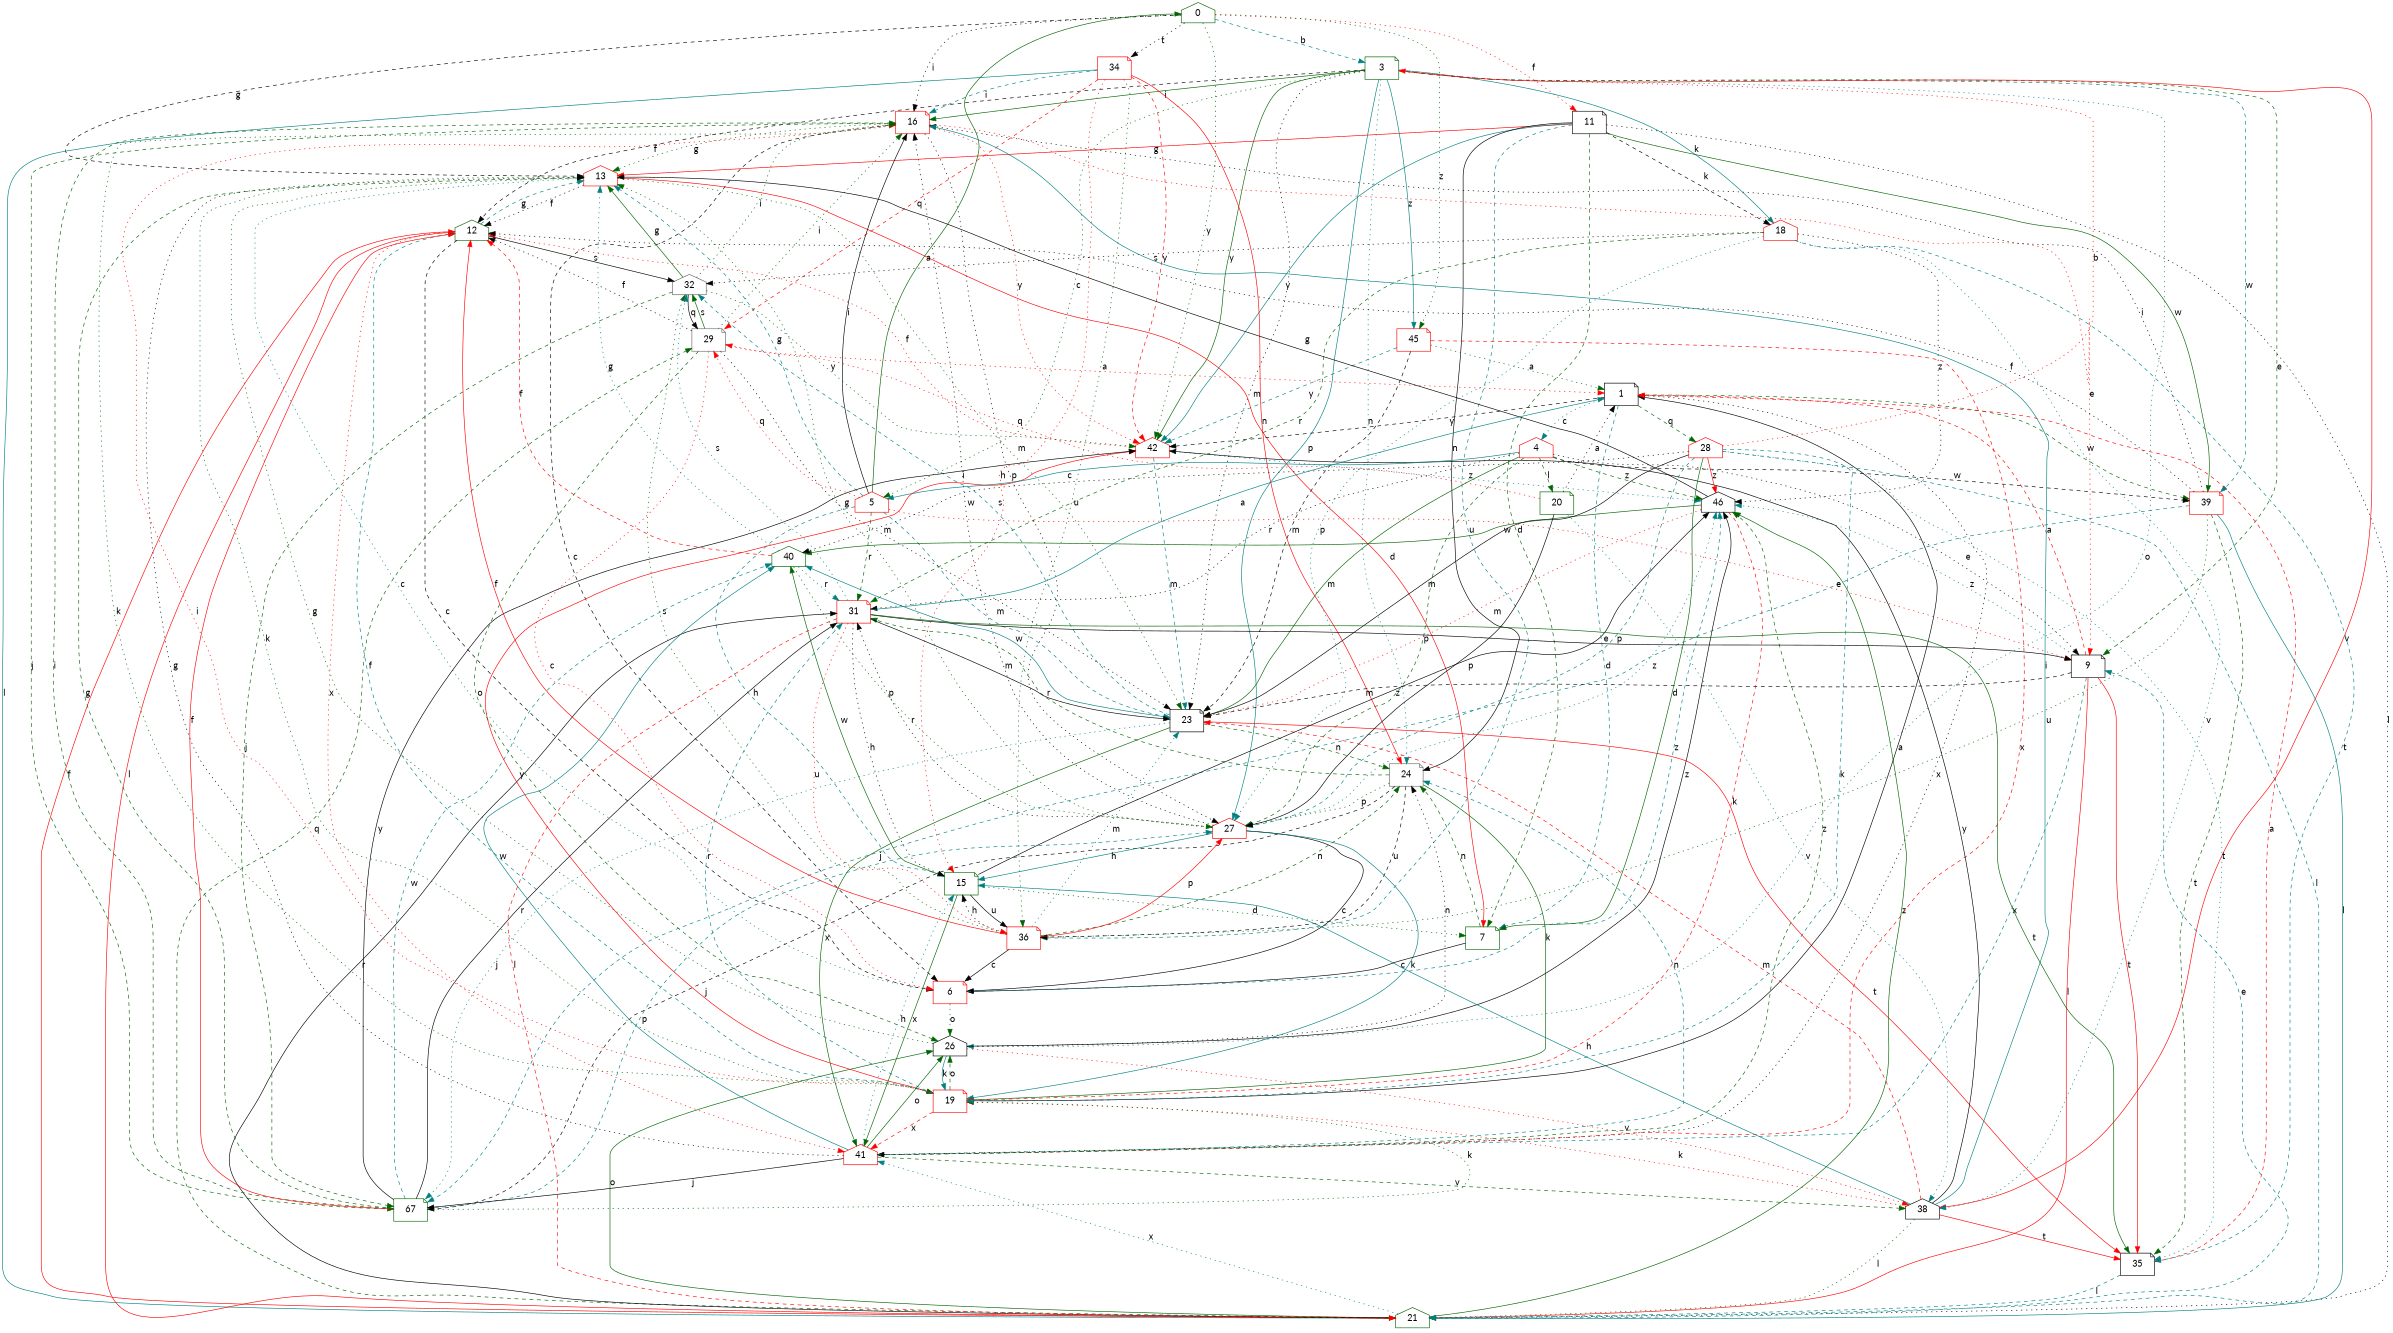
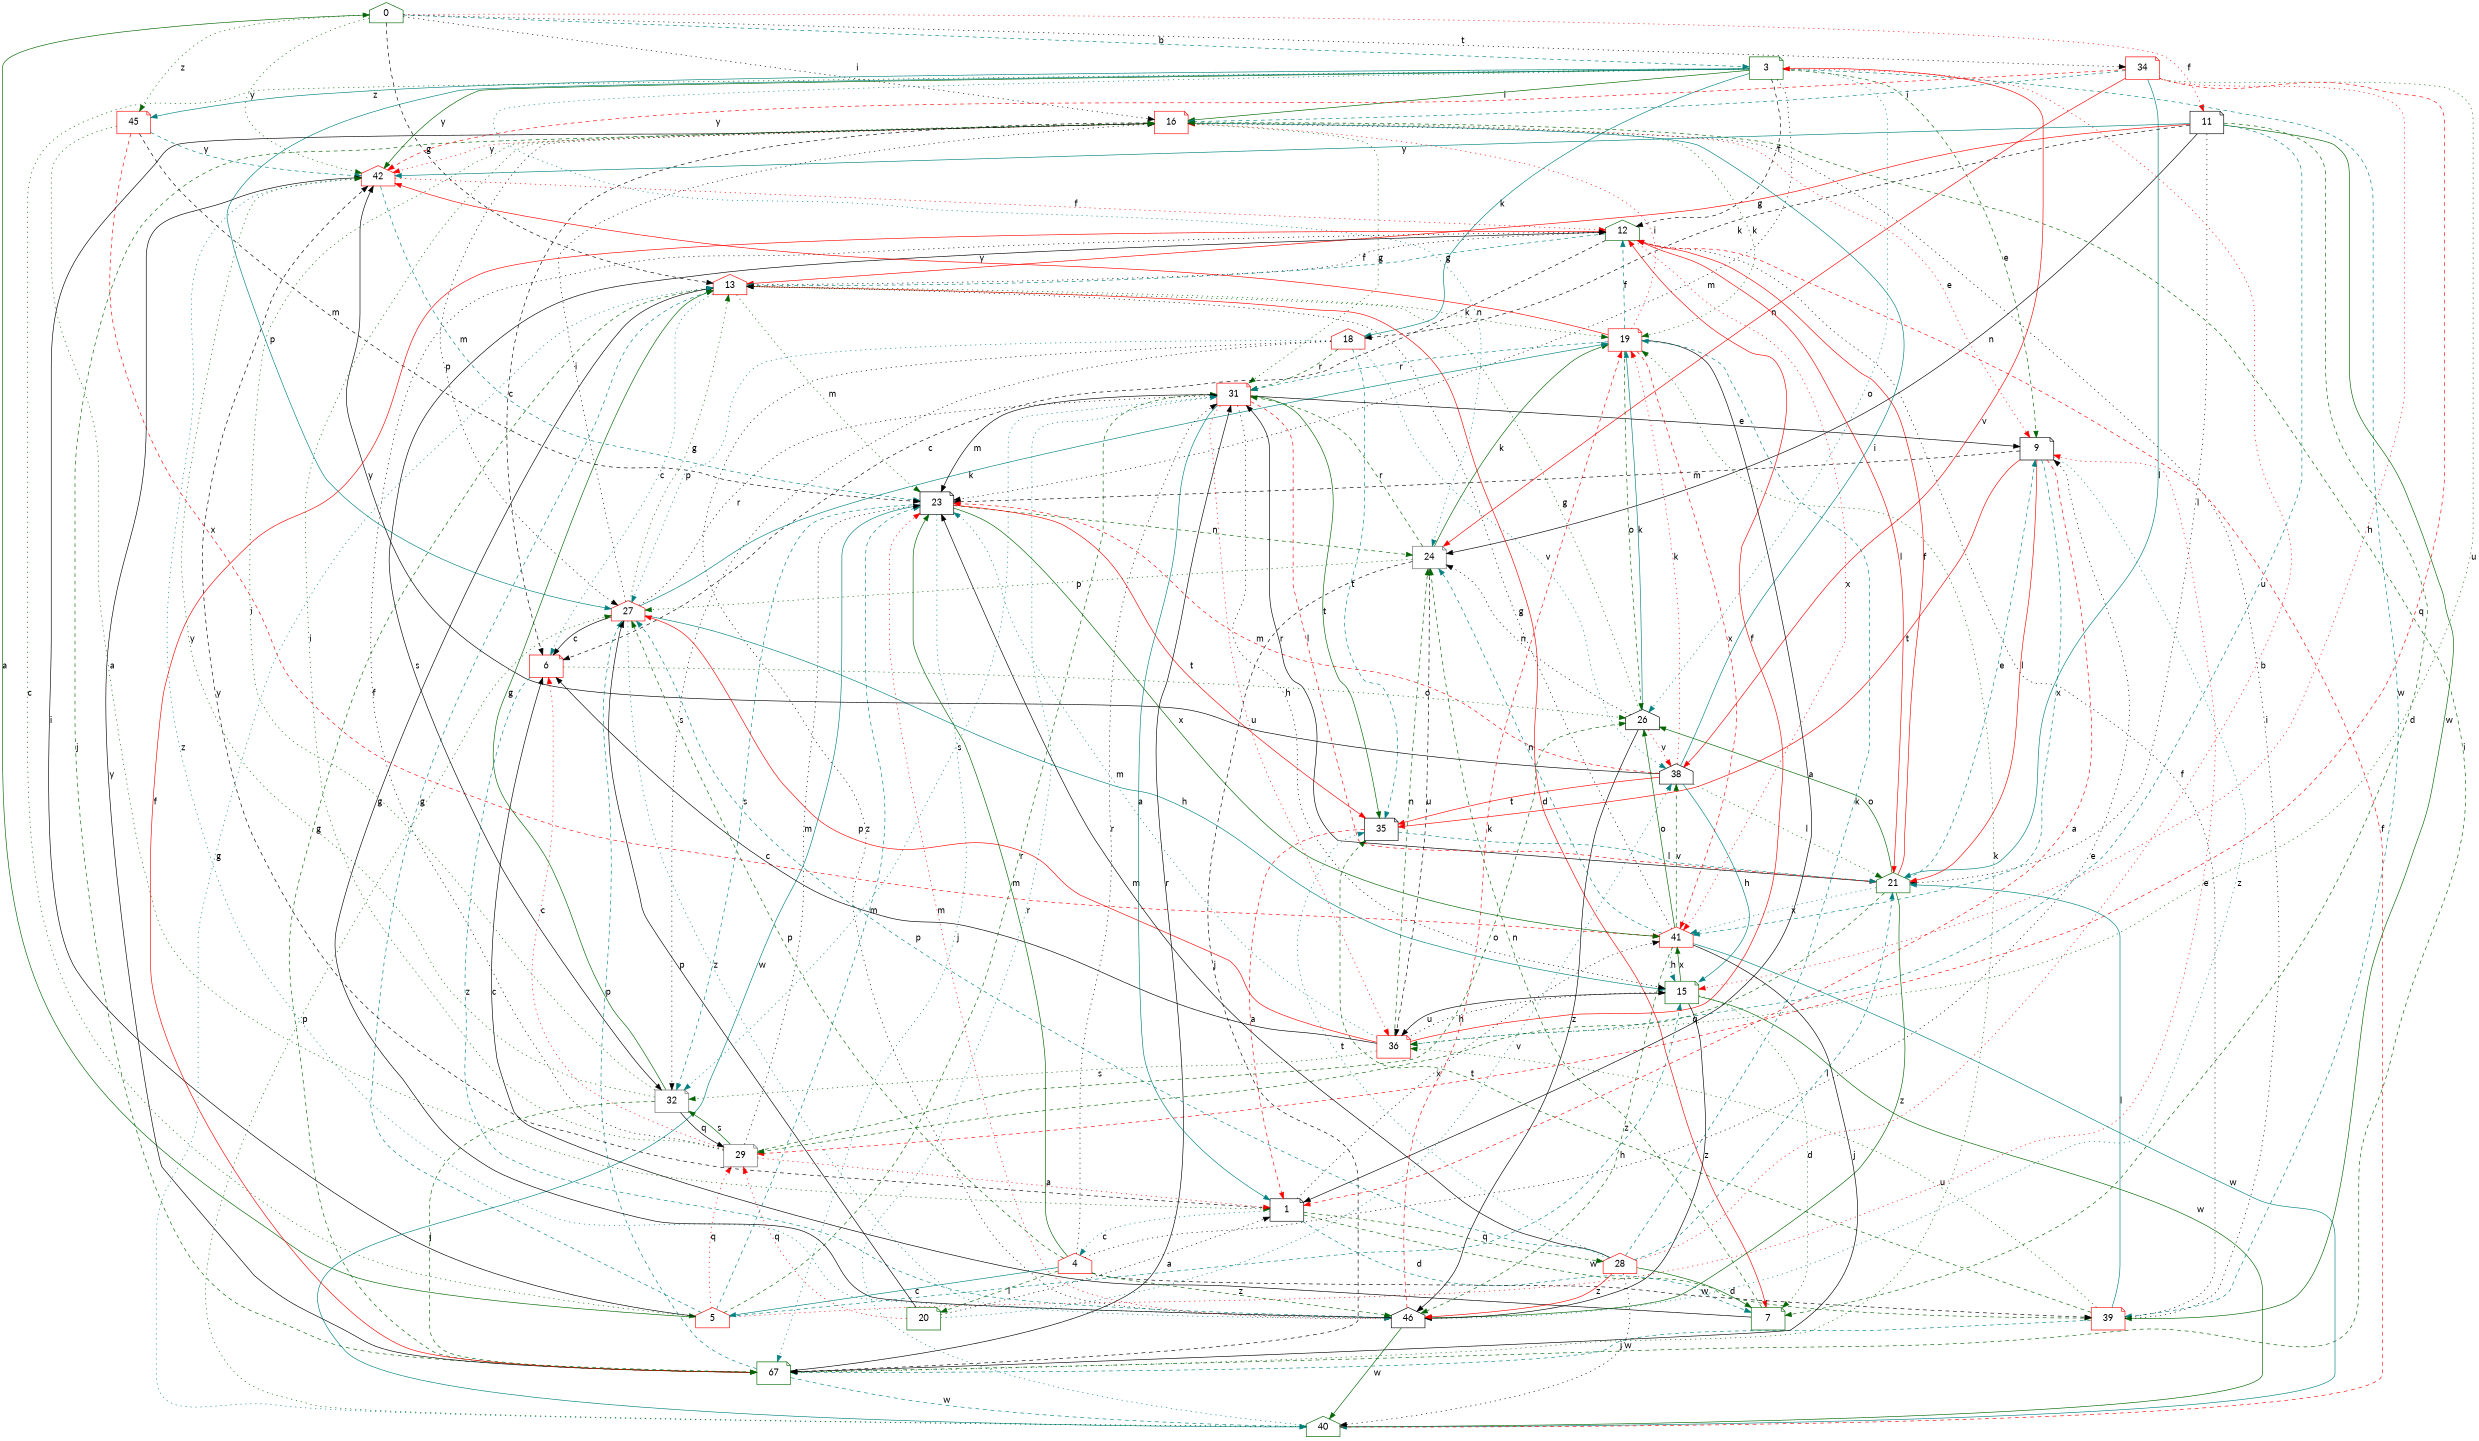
edge "16" -> "13": now "16" -> "31"
node "32": shape house -> note
